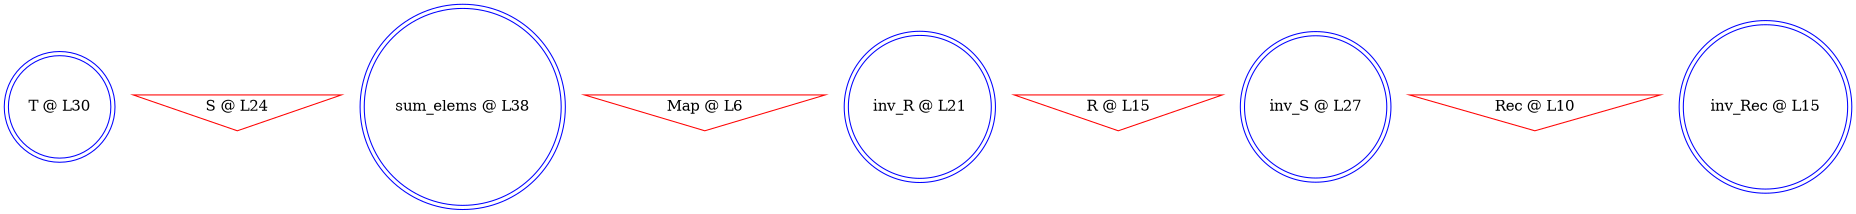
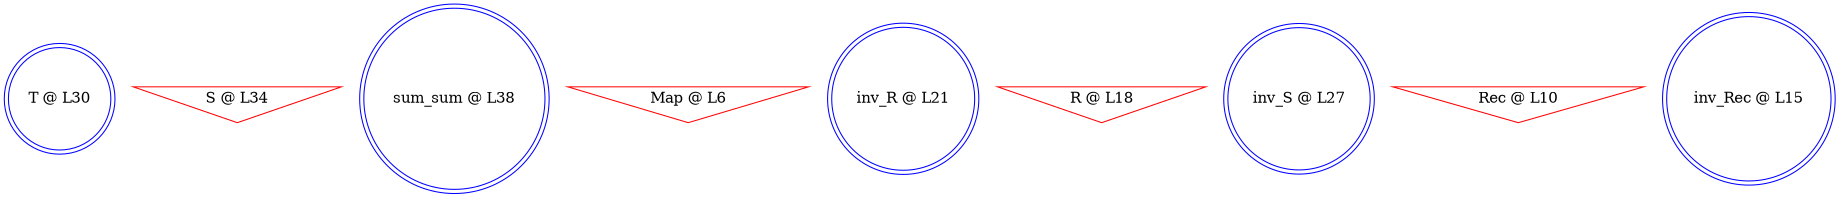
node "S @ L24": label "S @ L24" -> "S @ L34"
node "sum_elems @ L38": label "sum_elems @ L38" -> "sum_sum @ L38"
node "R @ L15": label "R @ L15" -> "R @ L18"
